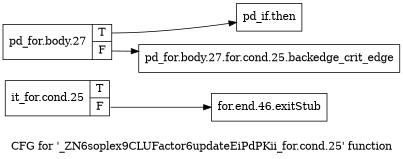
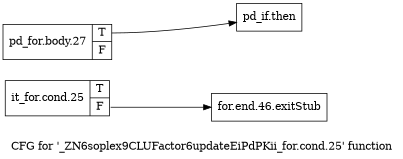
node "pd_for.body.27.for.cond.25.backedge_crit_edge": removed
